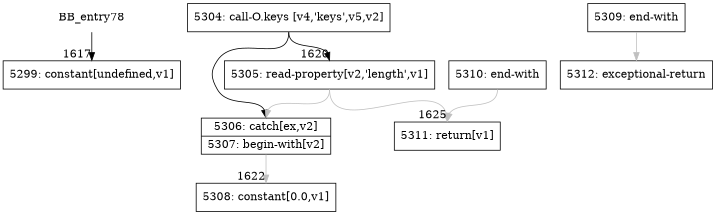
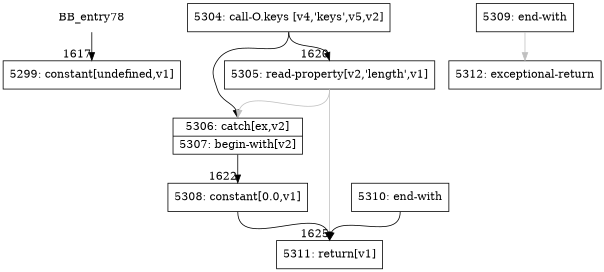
edge "5310: end-with" -> "5311: return[v1]": color gray -> black
edge "5306: catch[ex,v2]" -> "5308: constant[0.0,v1]": color gray -> black
edge "5308: constant[0.0,v1]" -> "5311: return[v1]": added
